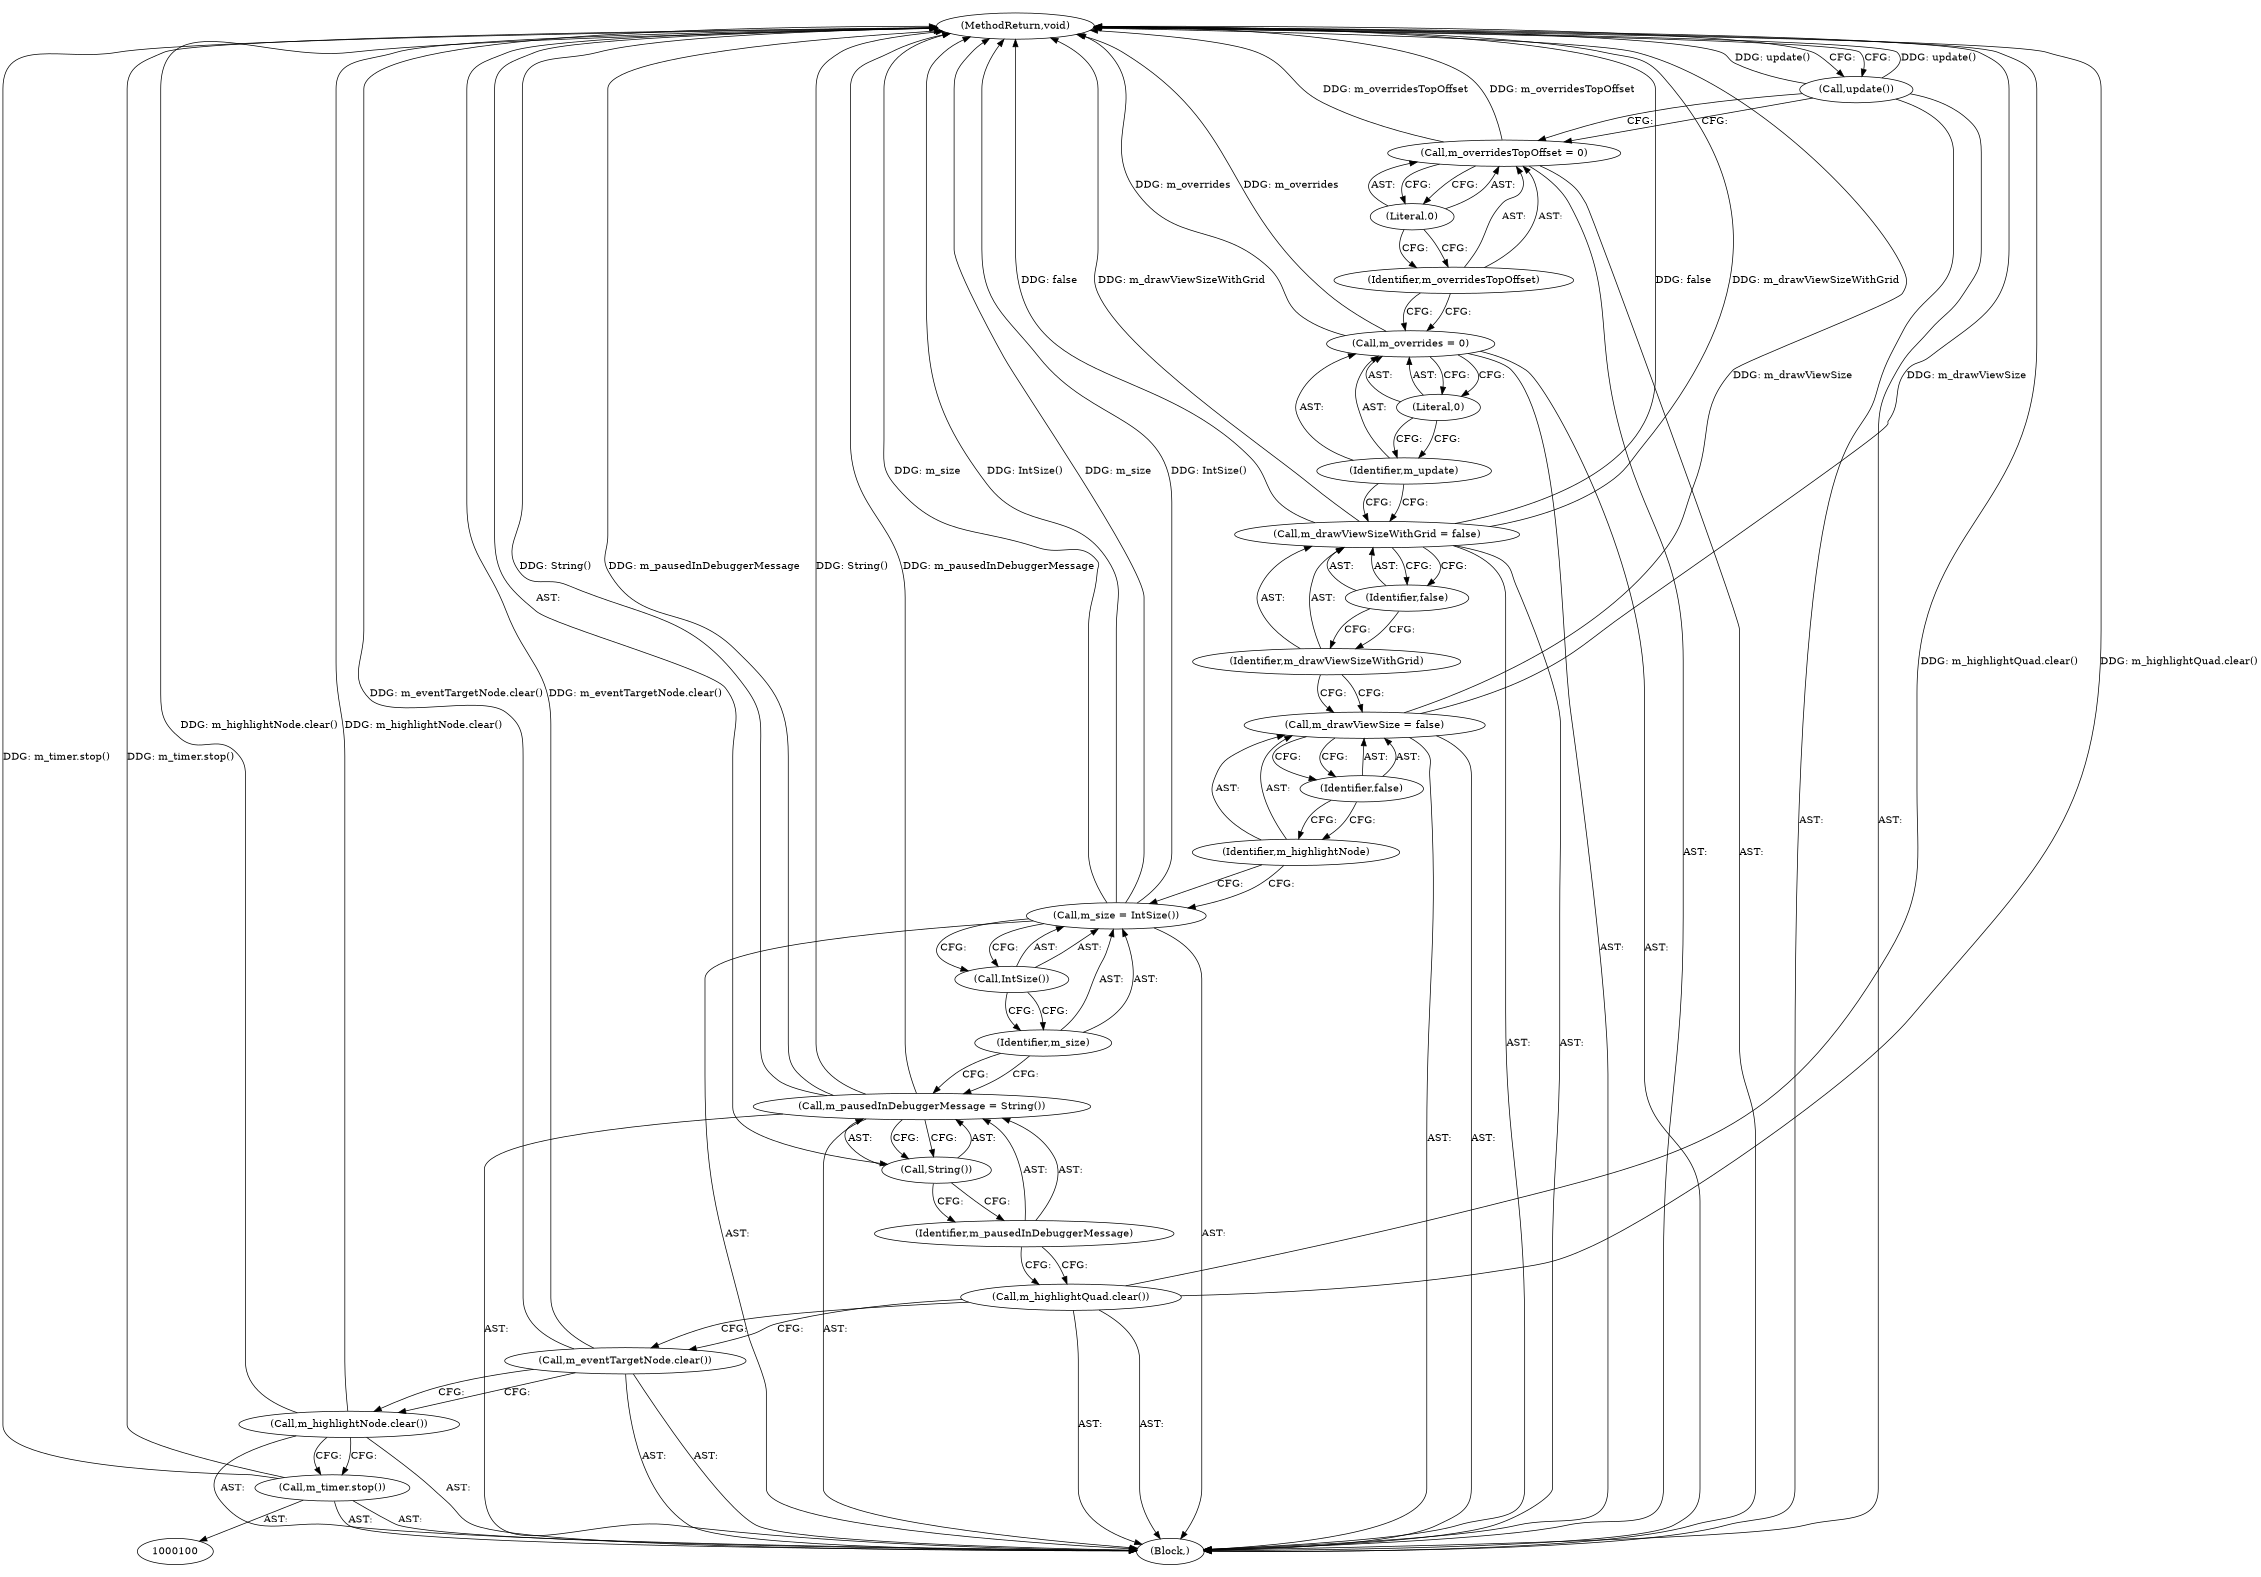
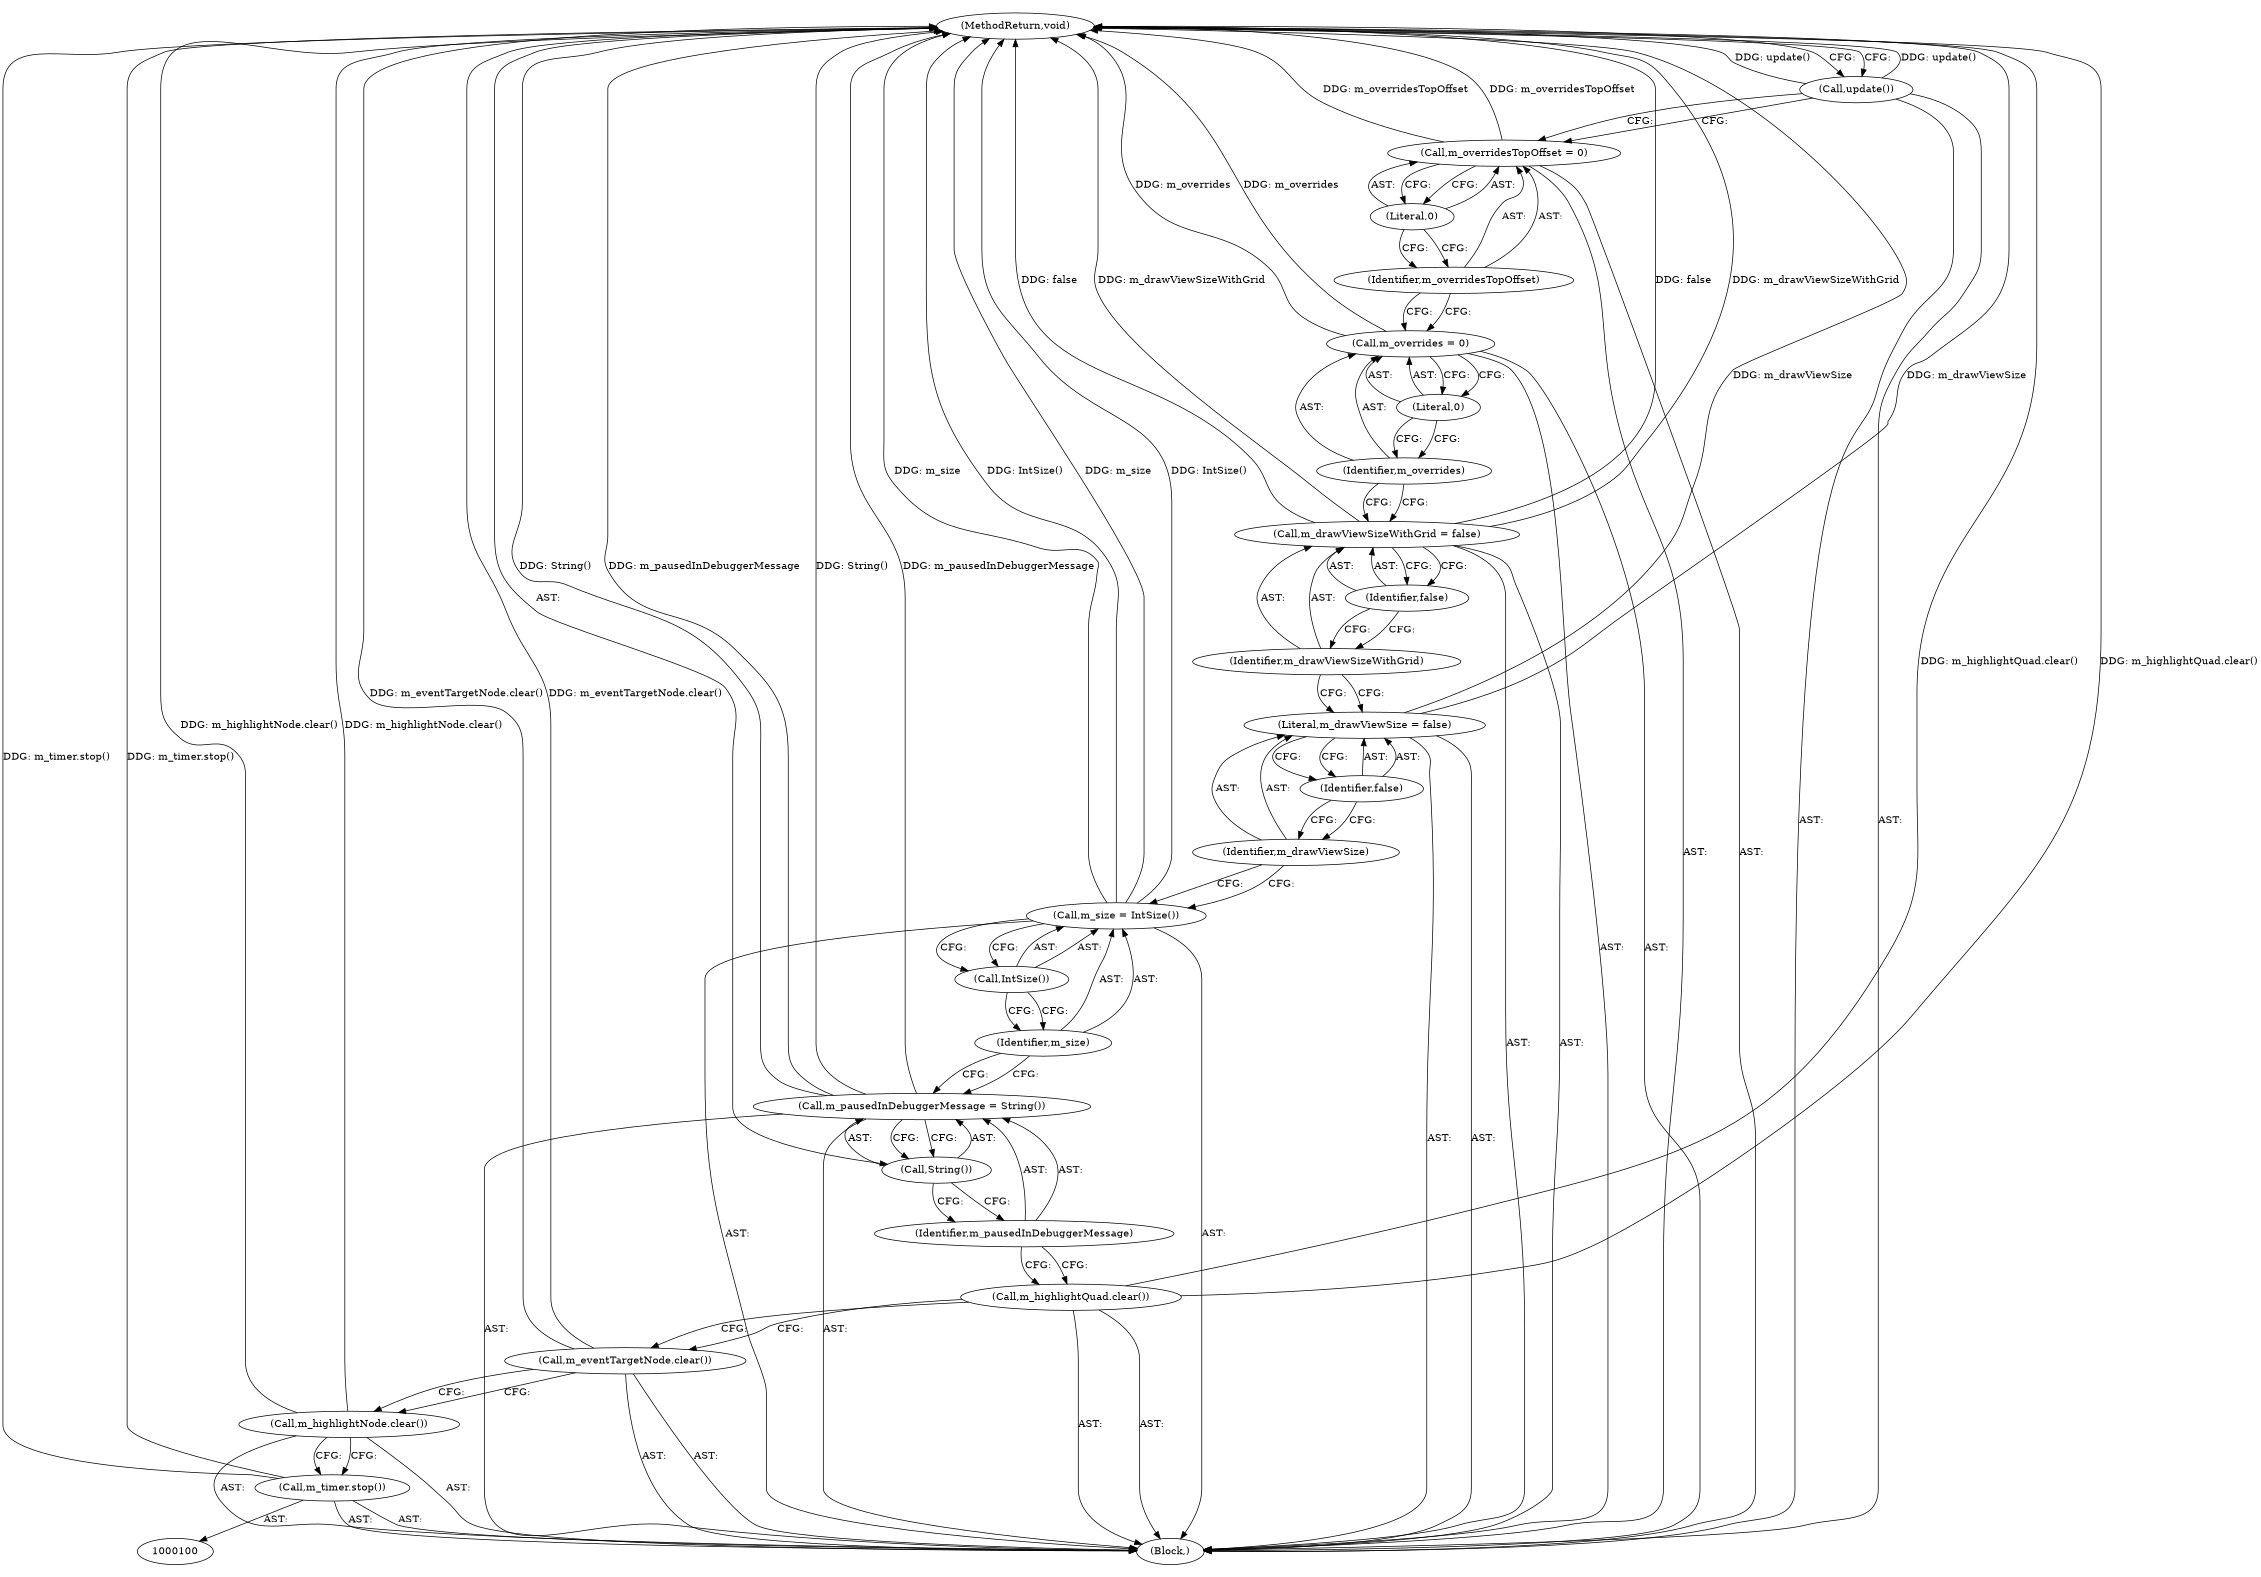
node "(Identifier,m_update)": label "(Identifier,m_update)" -> "(Identifier,m_overrides)"
node "(Call,m_drawViewSize = false)": label "(Call,m_drawViewSize = false)" -> "(Literal,m_drawViewSize = false)"
node "(Identifier,m_highlightNode)": label "(Identifier,m_highlightNode)" -> "(Identifier,m_drawViewSize)"
